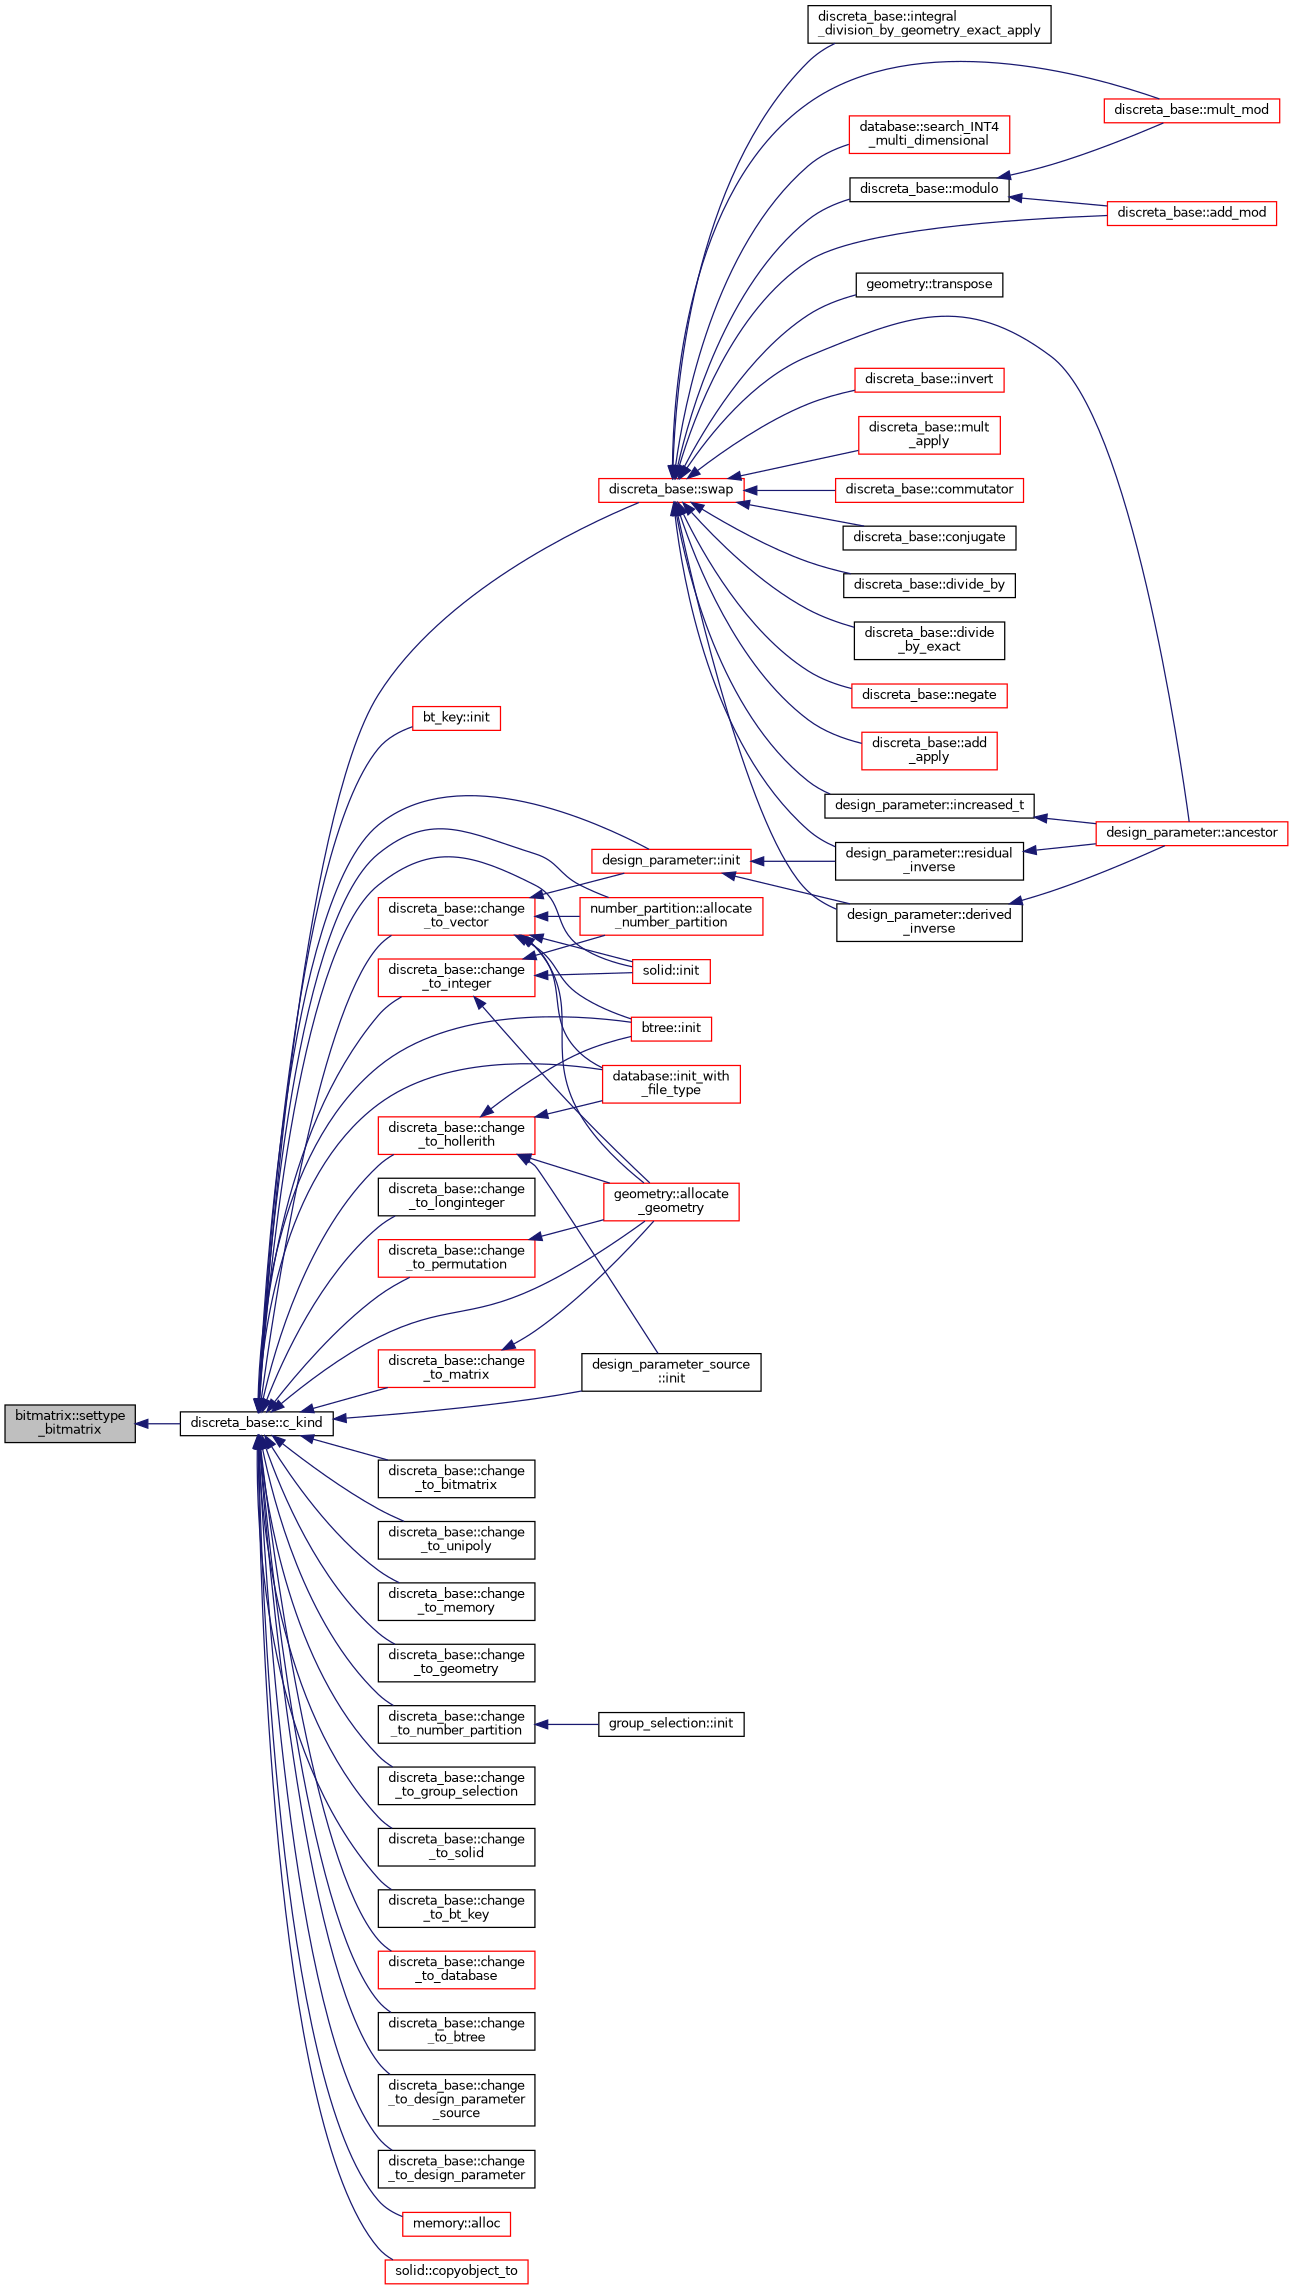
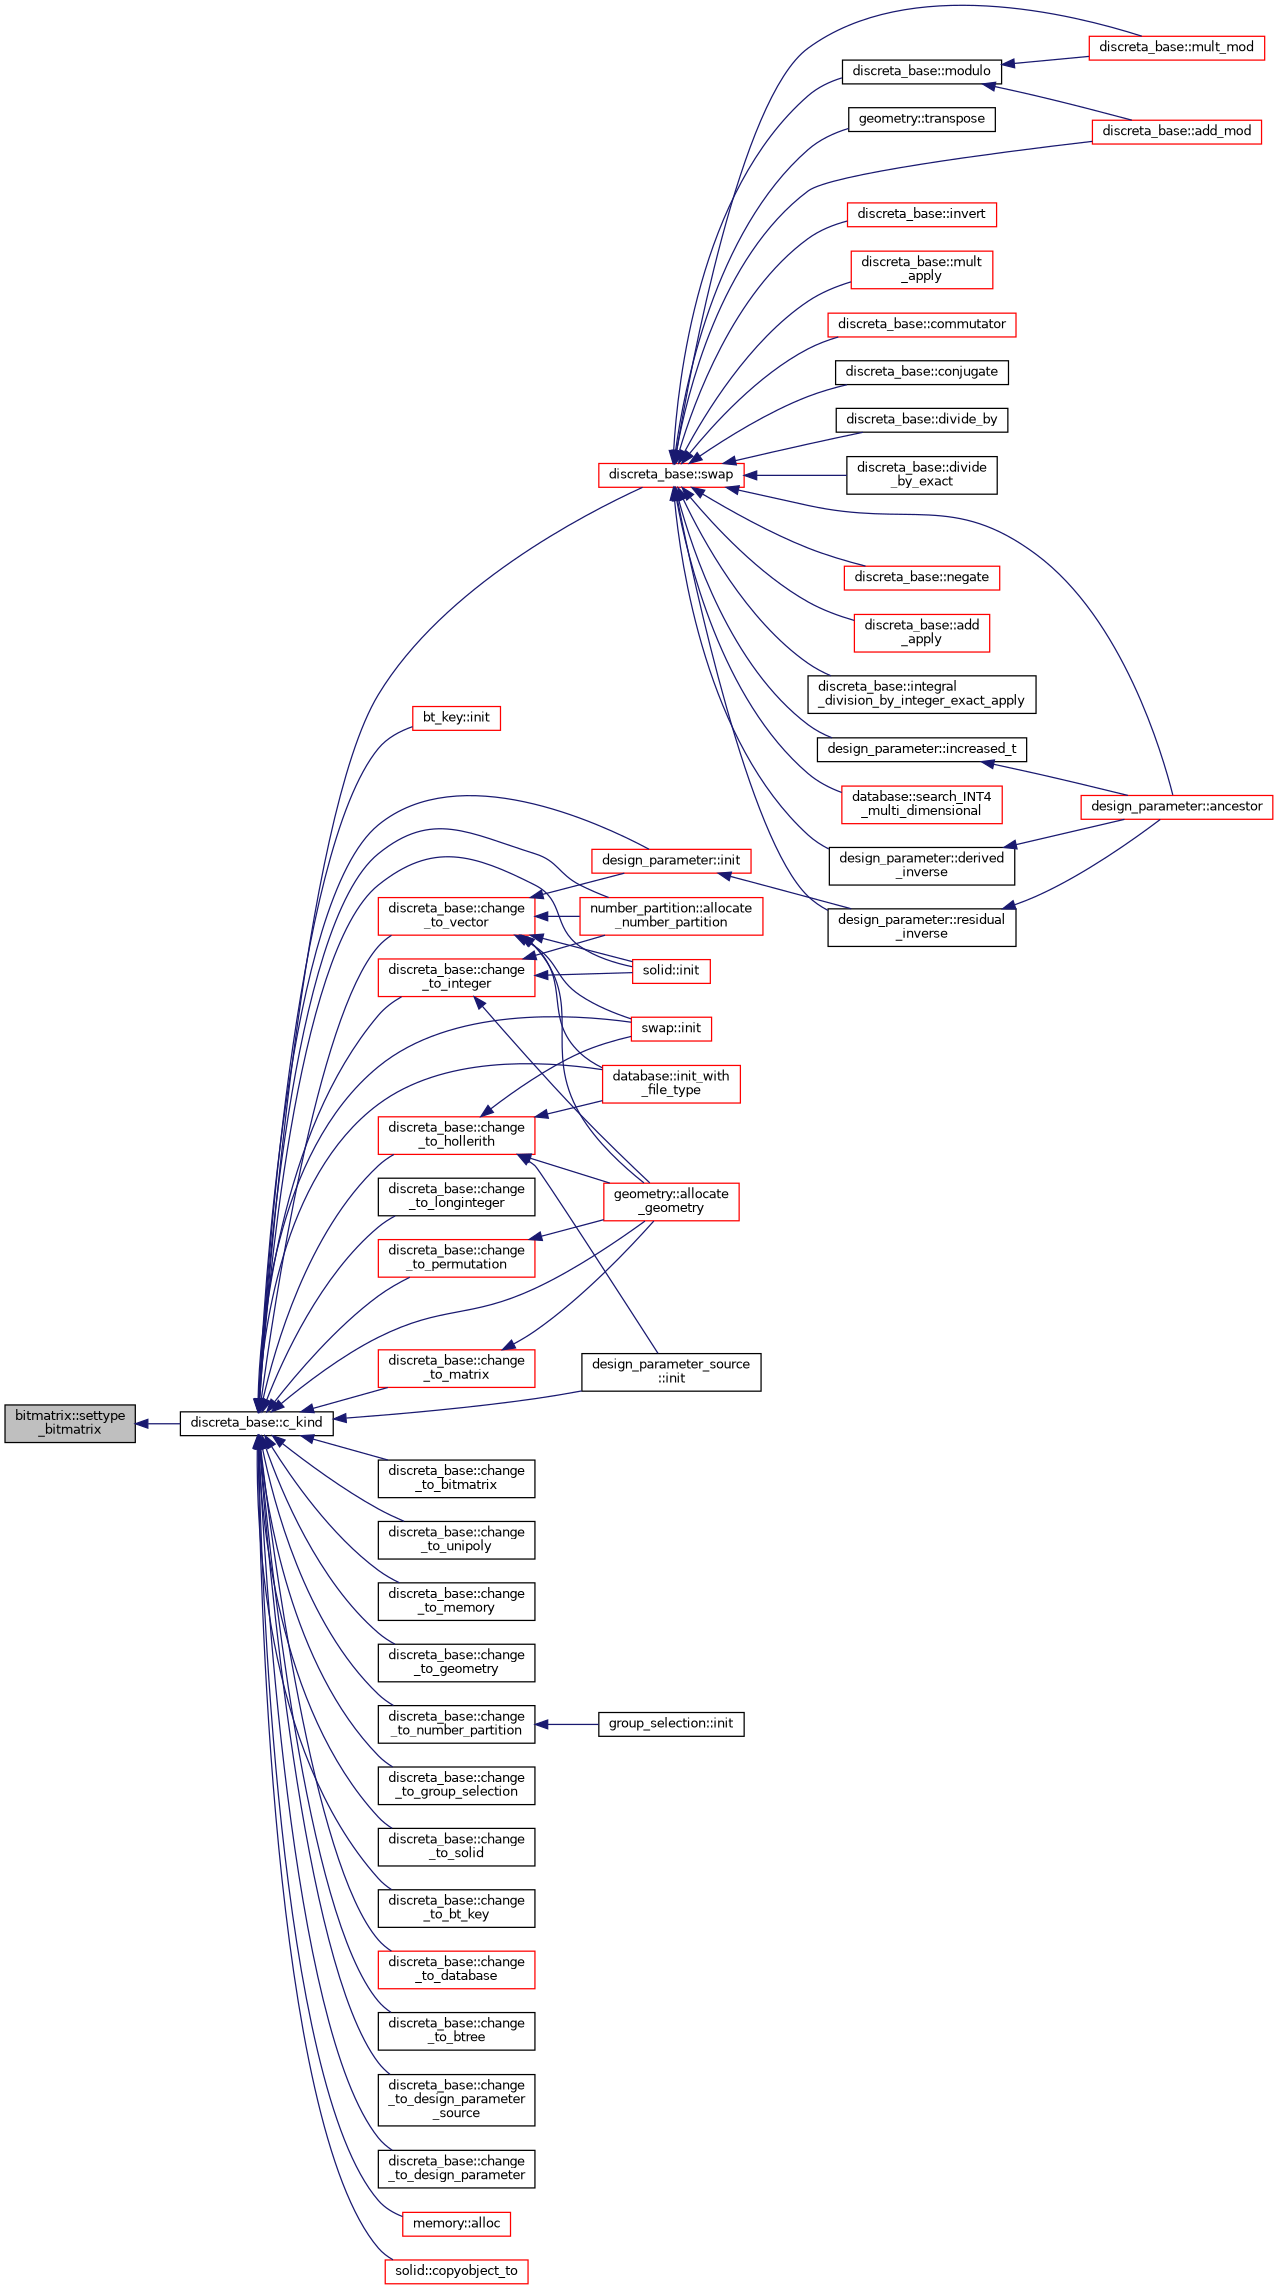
node "discreta_base::integral _division_by_geometry_exact_apply": label "discreta_base::integral _division_by_geometry_exact_apply" -> "discreta_base::integral _division_by_integer_exact_apply"
edge "design_parameter::derived _inverse" -> "design_parameter::init": removed
node "btree::init": label "btree::init" -> "swap::init"
